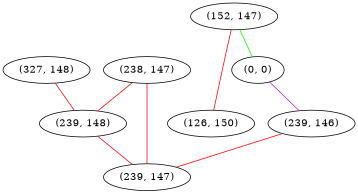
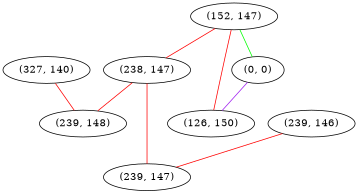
edge "(152, 147)" -- "(238, 147)": added
node "(327, 148)": label "(327, 148)" -> "(327, 140)"
edge "(0, 0)" -- "(239, 146)": now "(0, 0)" -- "(126, 150)"
edge "(239, 148)" -- "(239, 147)": removed
